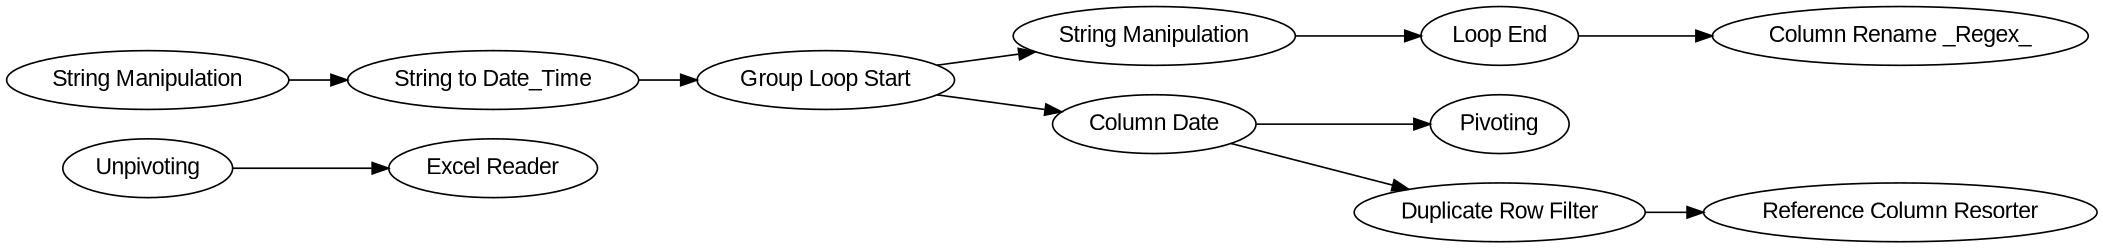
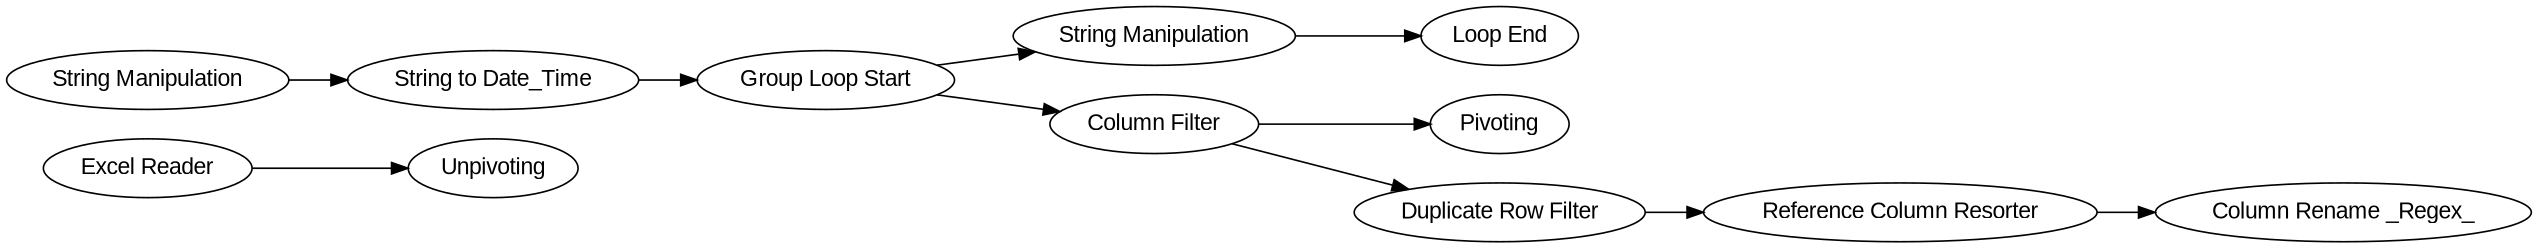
edge "Loop End" -> "Column Rename _Regex_": now "Reference Column Resorter" -> "Column Rename _Regex_"
node "Column Date": label "Column Date" -> "Column Filter"
edge "Unpivoting" -> "Excel Reader": reversed
